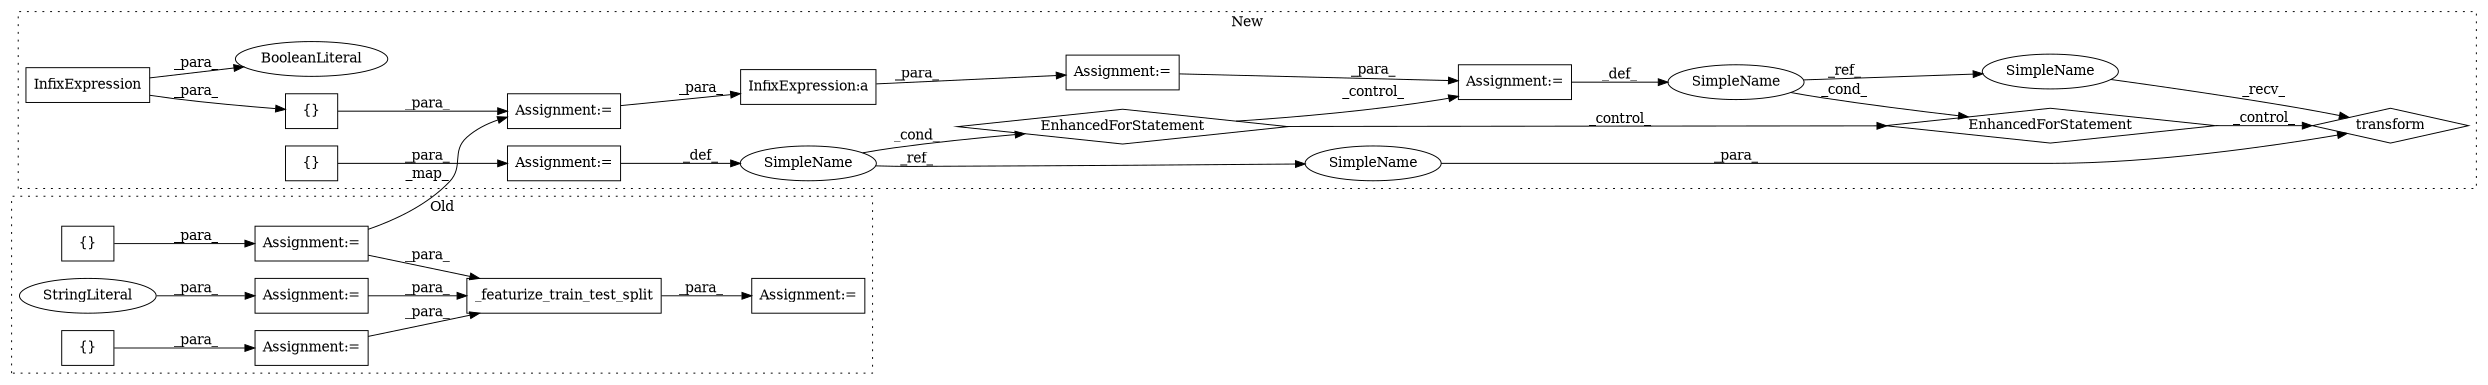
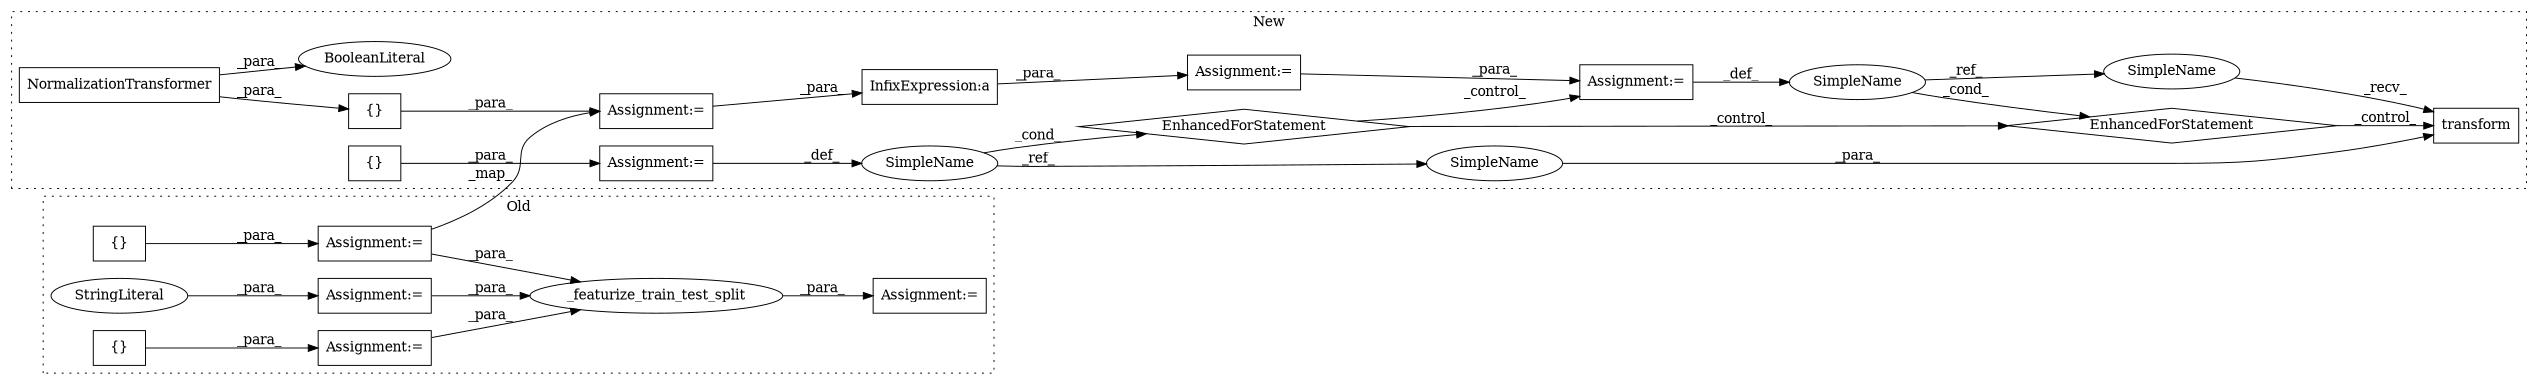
node "InfixExpression": label "InfixExpression" -> "NormalizationTransformer"
node "transform": shape diamond -> box
node "_featurize_train_test_split": shape box -> ellipse
